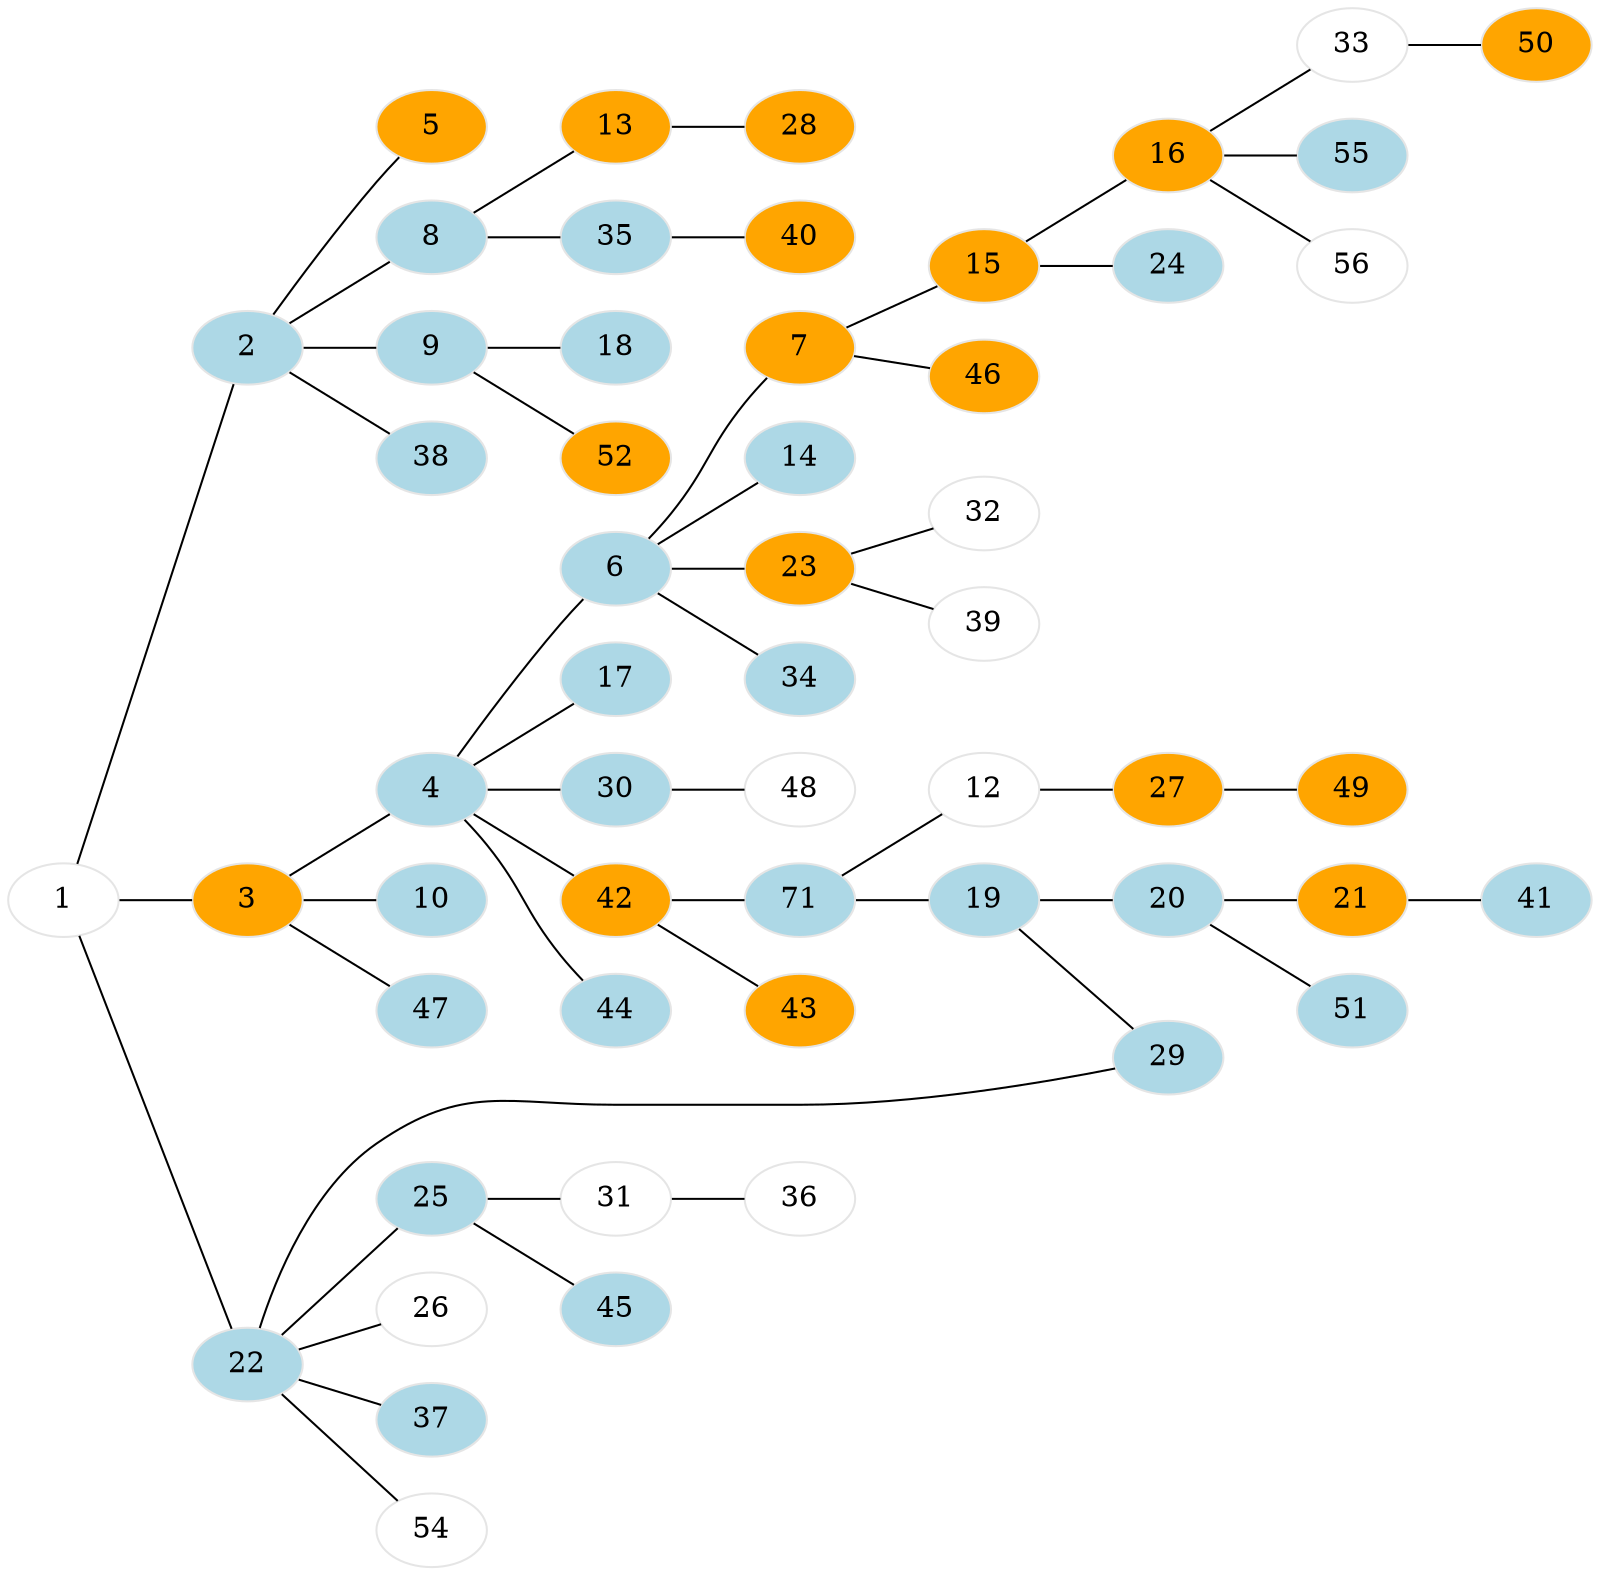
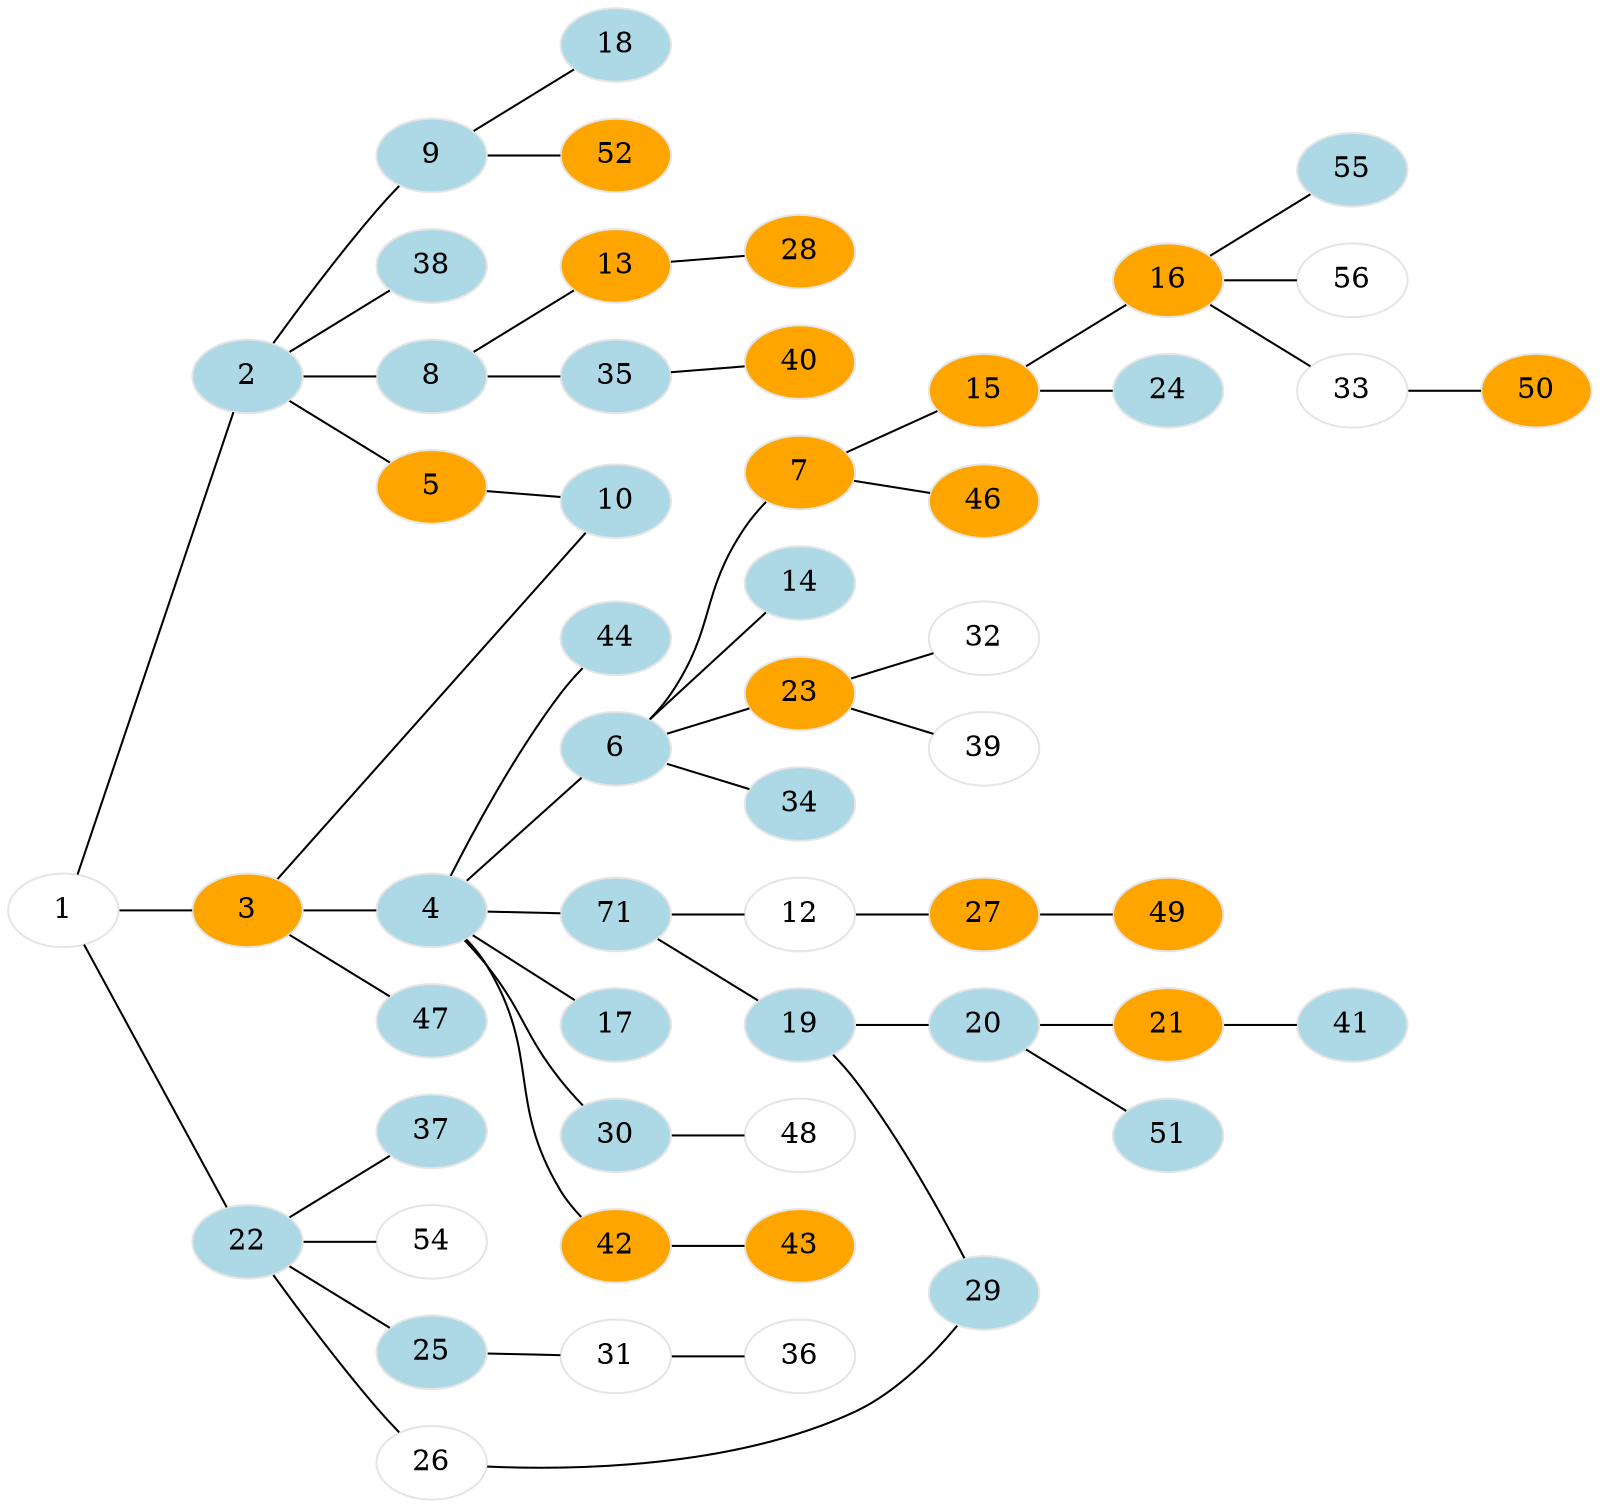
edge "5" -- "10": added
edge "42" -- "71": now "4" -- "71"
edge "29" -- "22": now "29" -- "26"
node "45": removed
